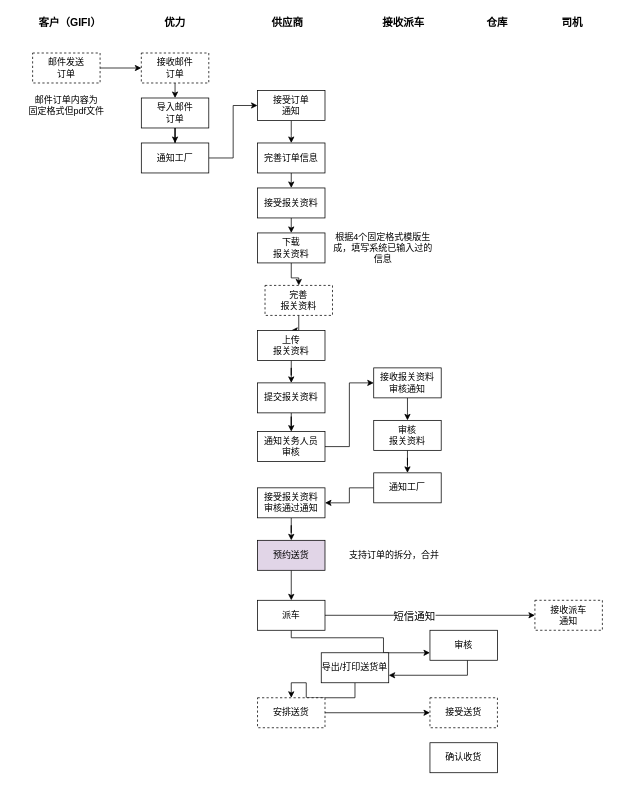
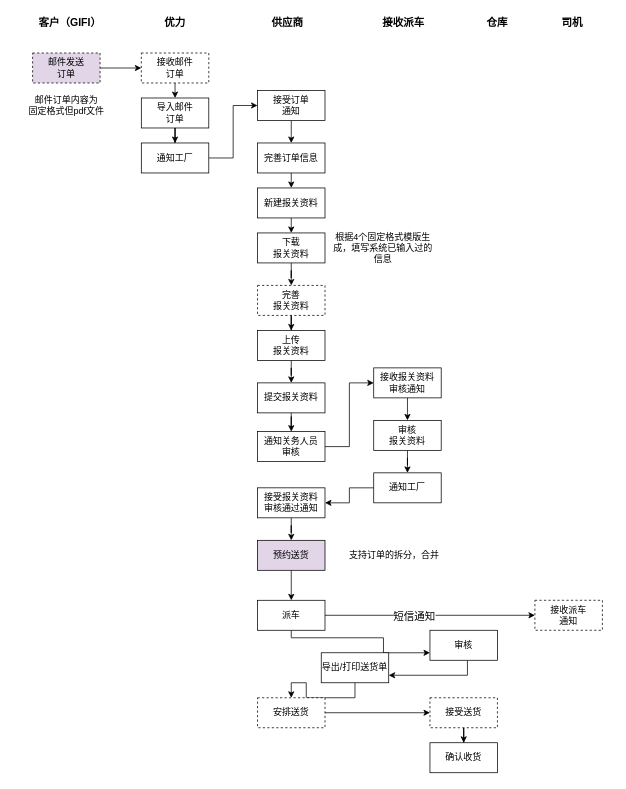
node "邮件发送 订单": fillcolor #ffffff -> #e1d5e7
node "接受报关资料": label "接受报关资料" -> "新建报关资料"
node "完善 报关资料": moved (299, 300) -> (291, 300)
edge "接受送货" -> "确认收货": added
